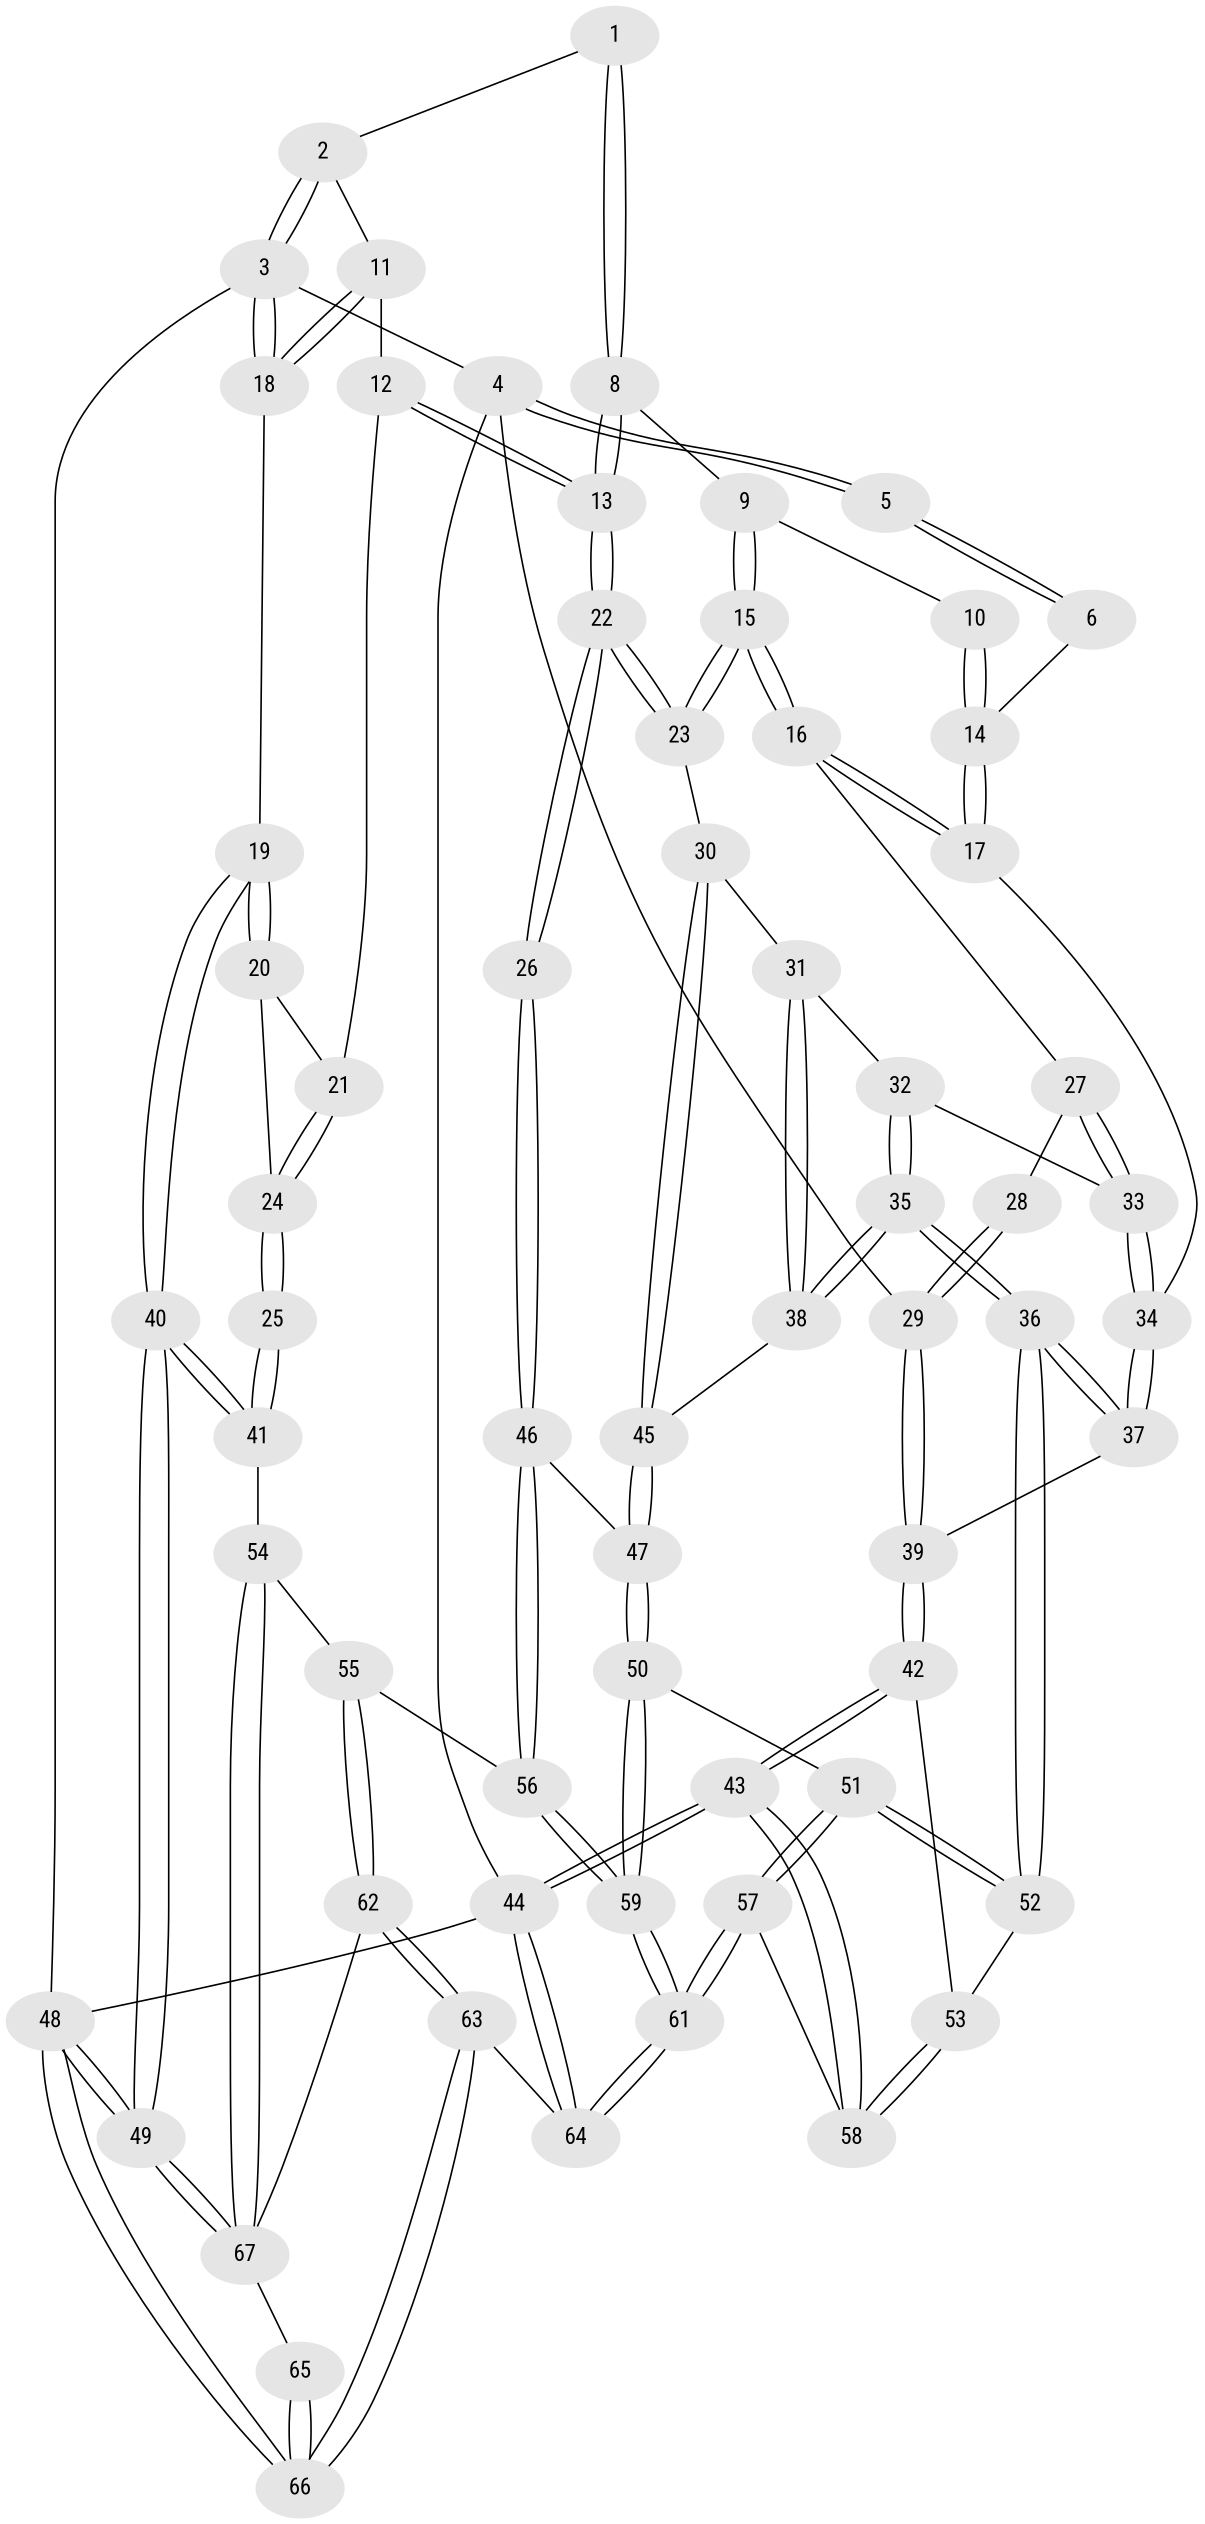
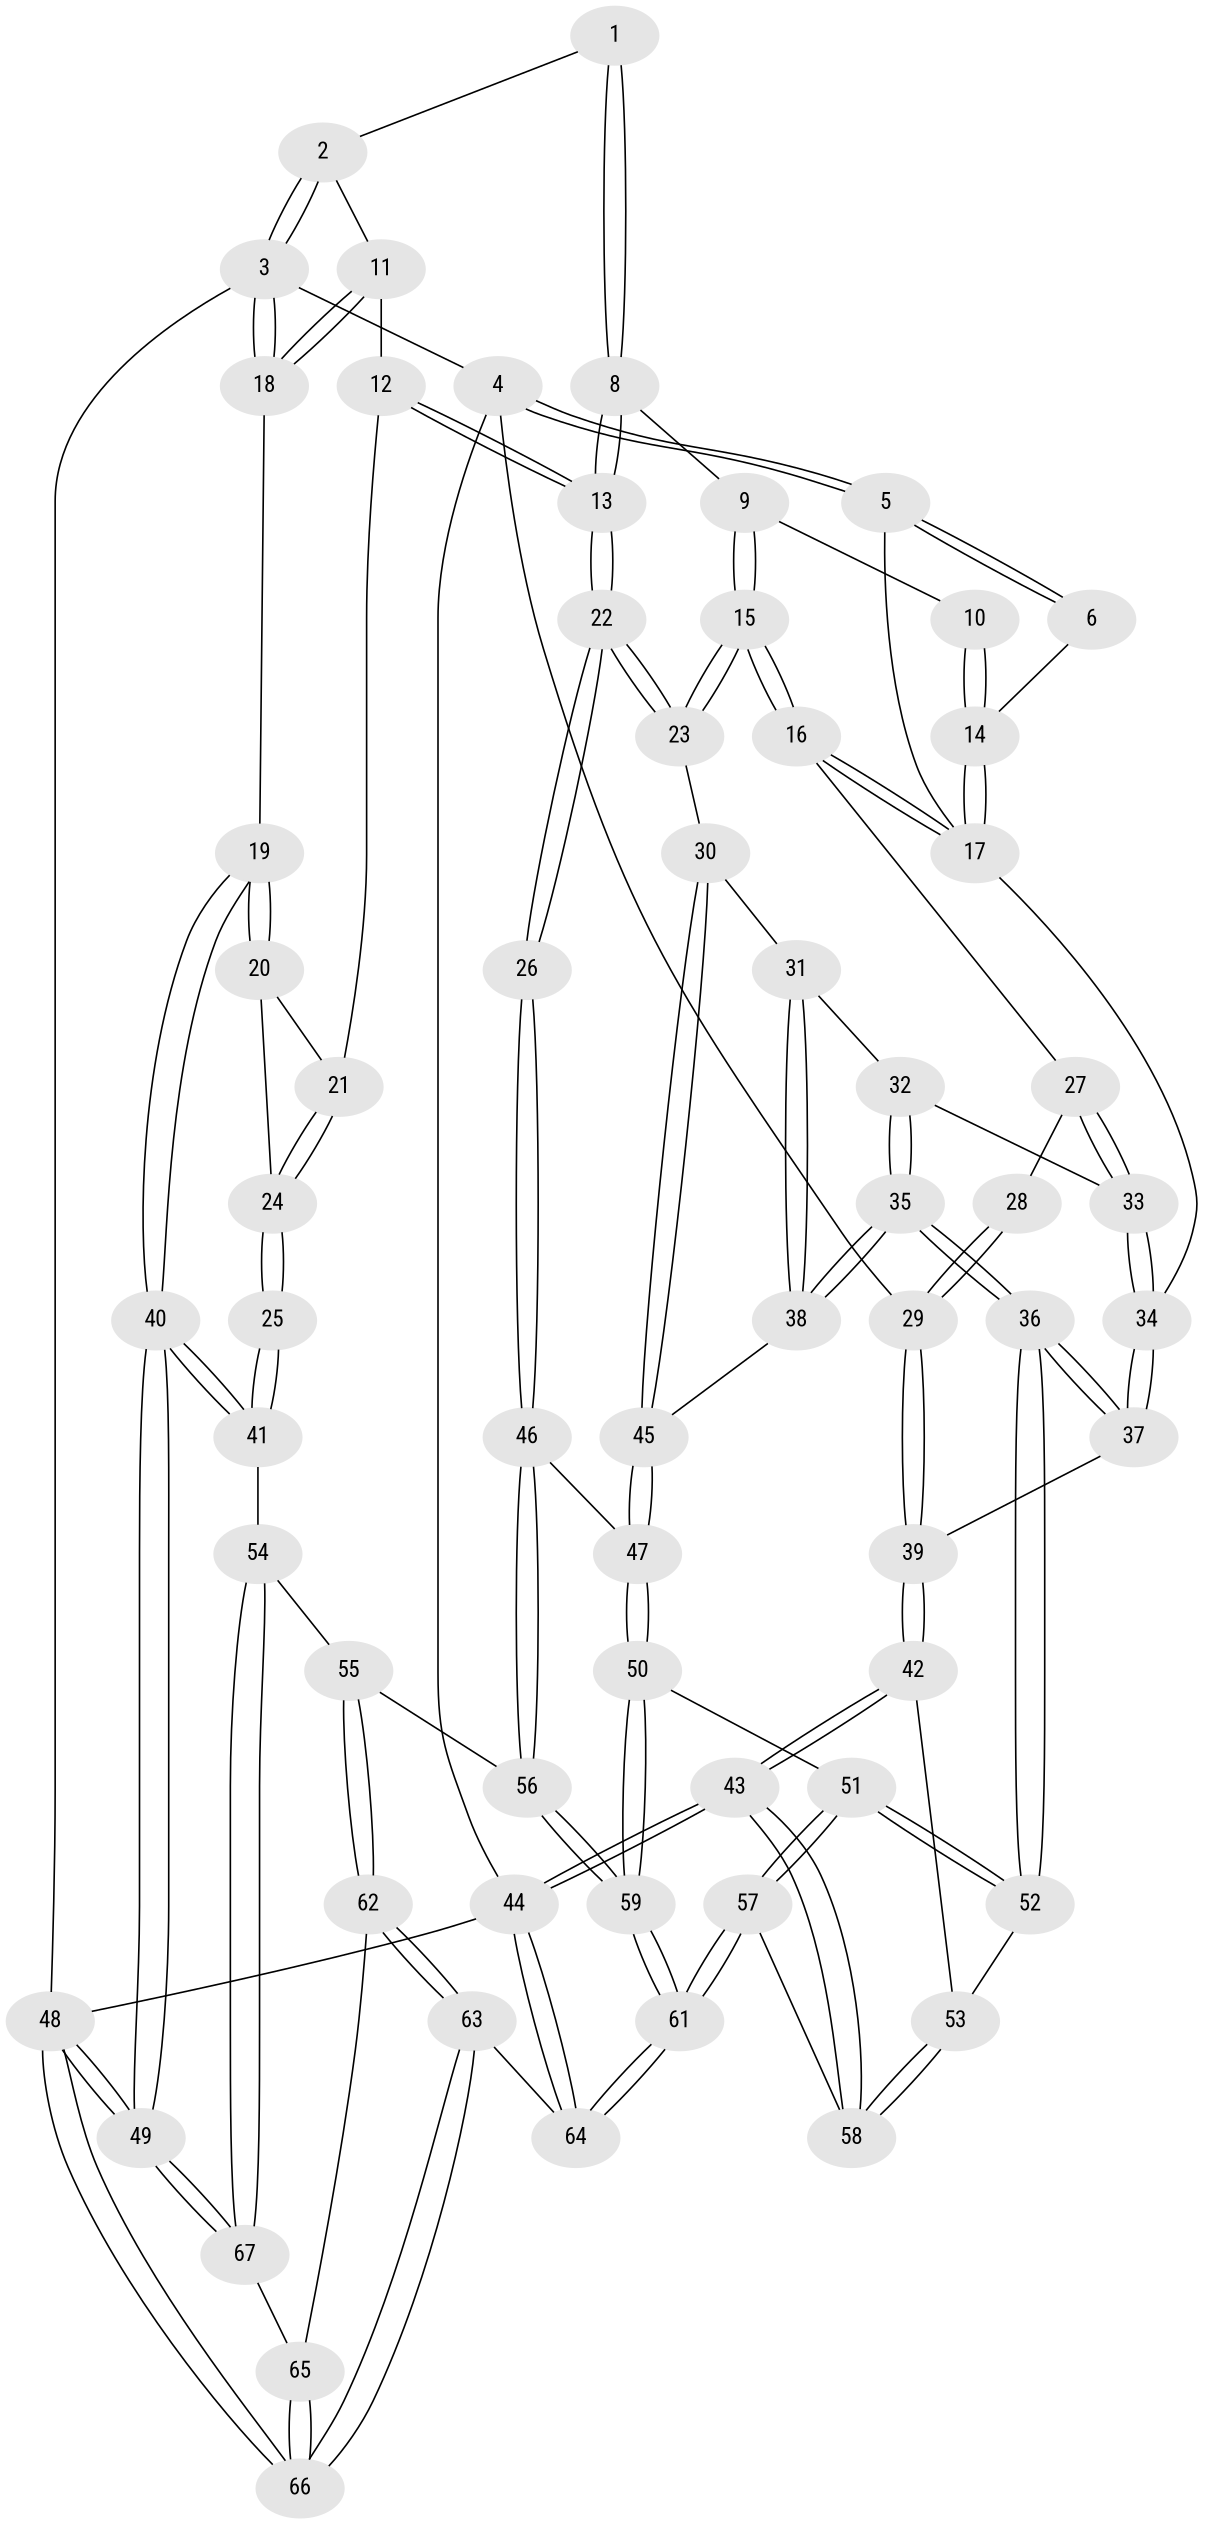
edge "5" -- "17": added
edge "62" -- "67": now "62" -- "65"
